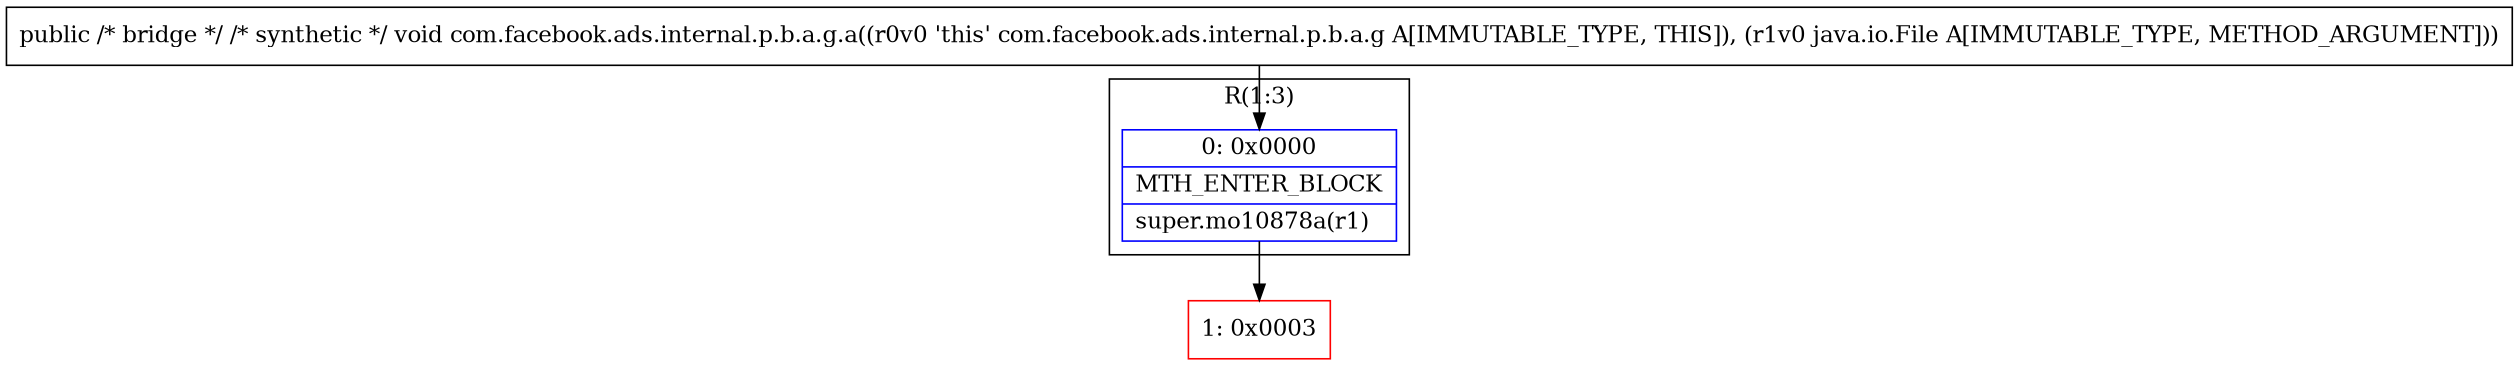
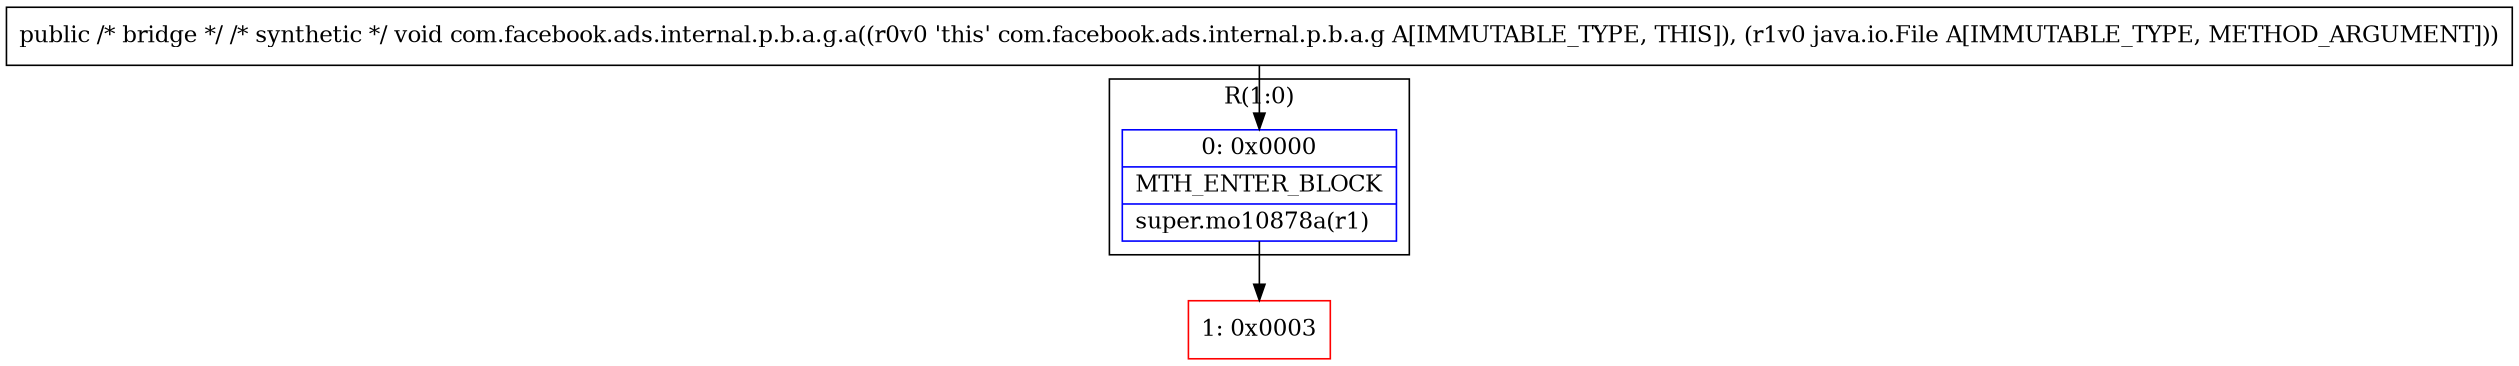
cluster "R(1:3)": label "R(1:3)" -> "R(1:0)"
